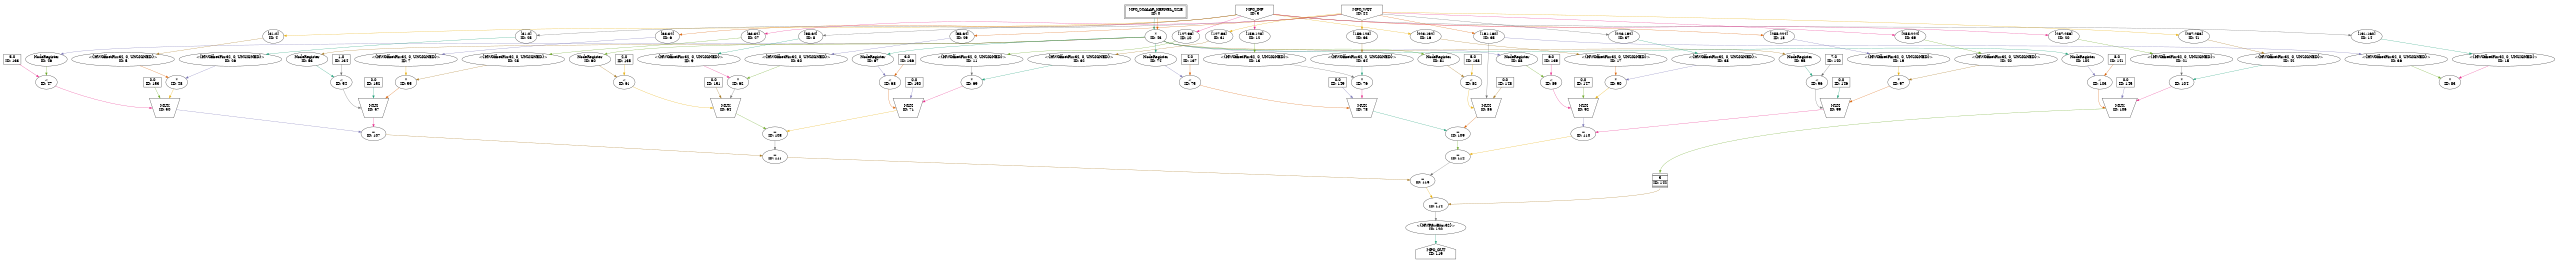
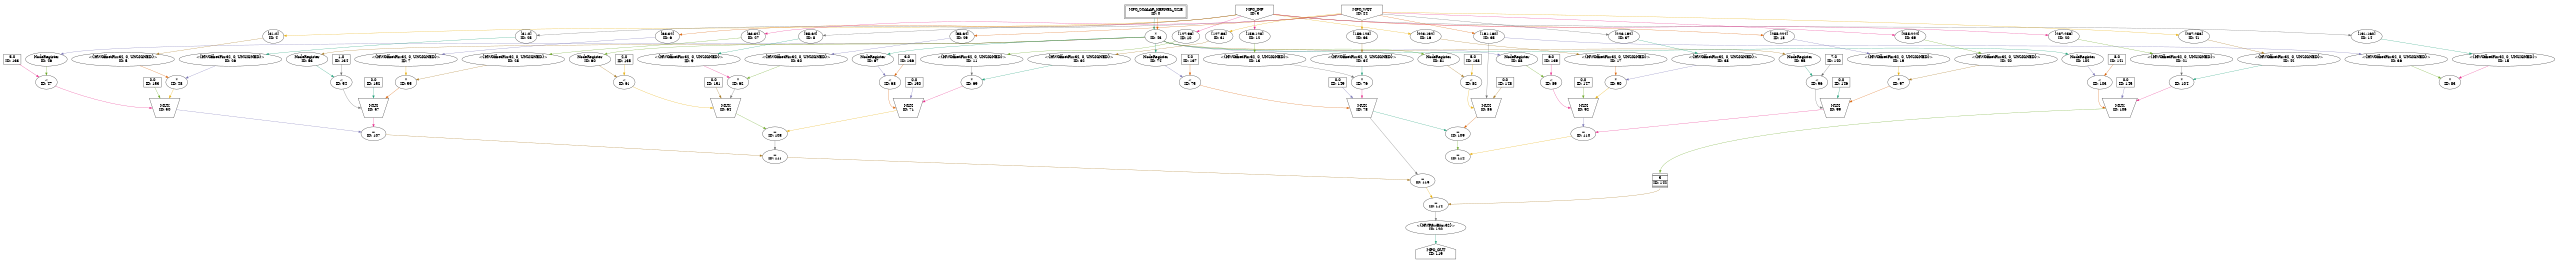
edge "+ ID: 112" -> "+ ID: 113": now "MUX ID: 78" -> "+ ID: 113"
